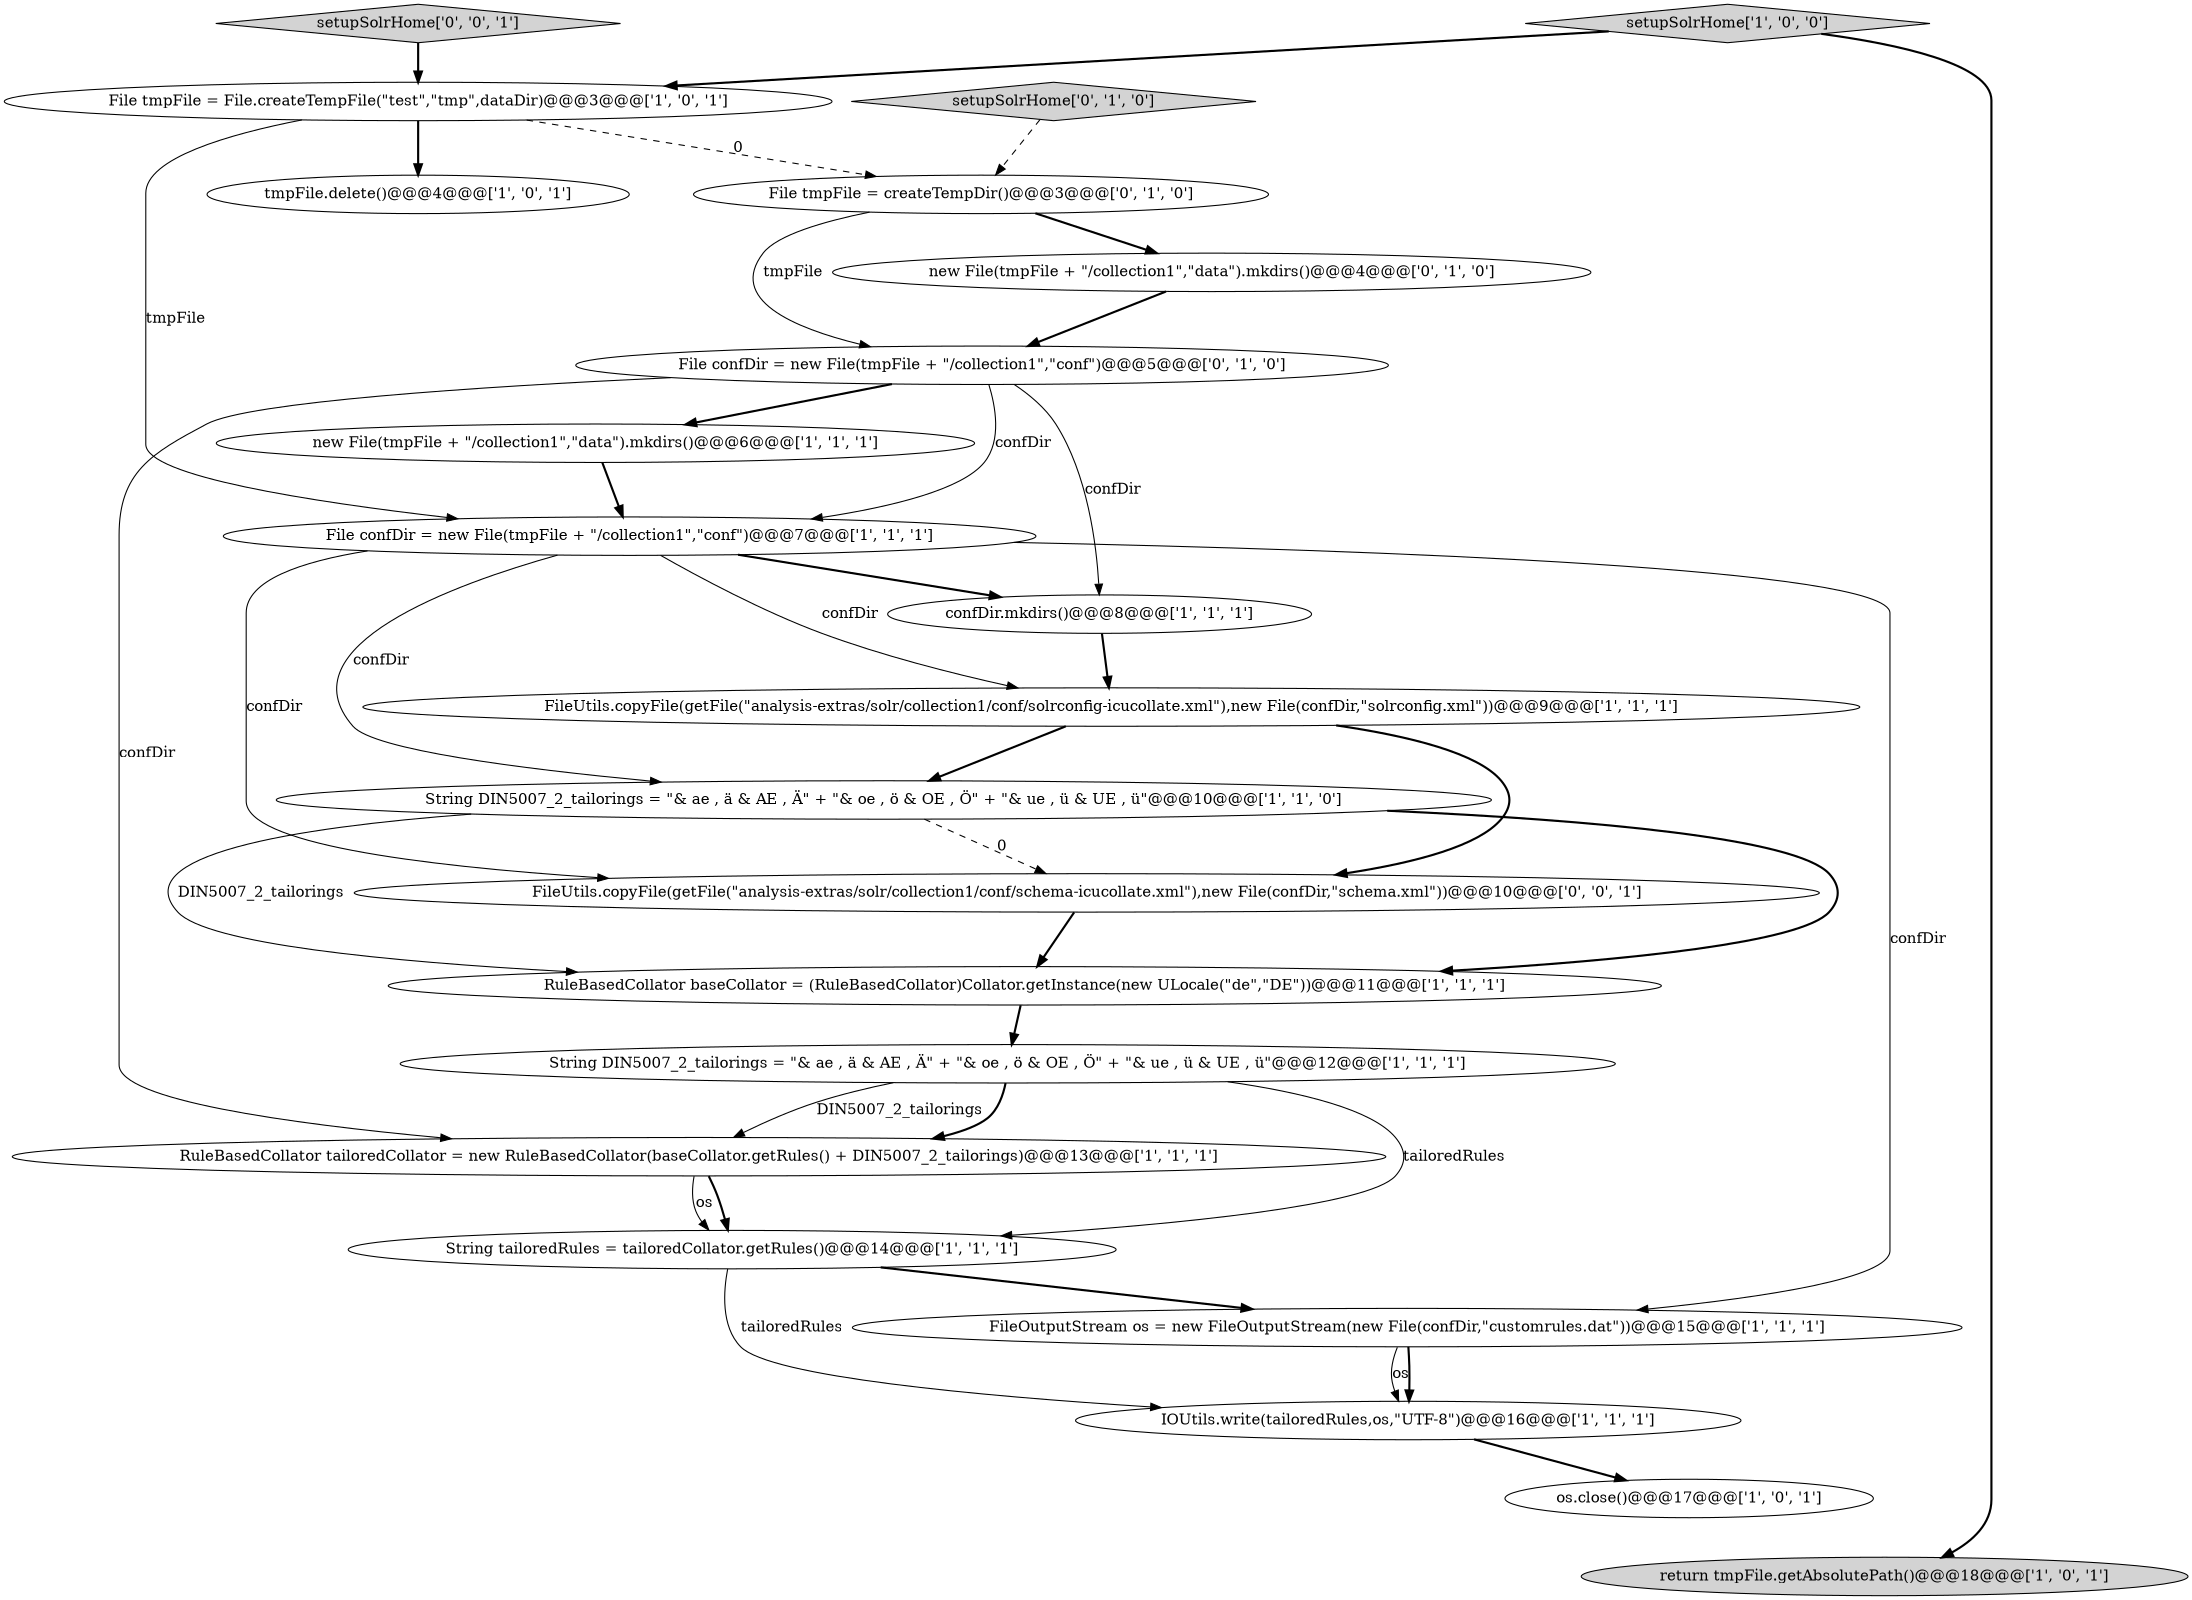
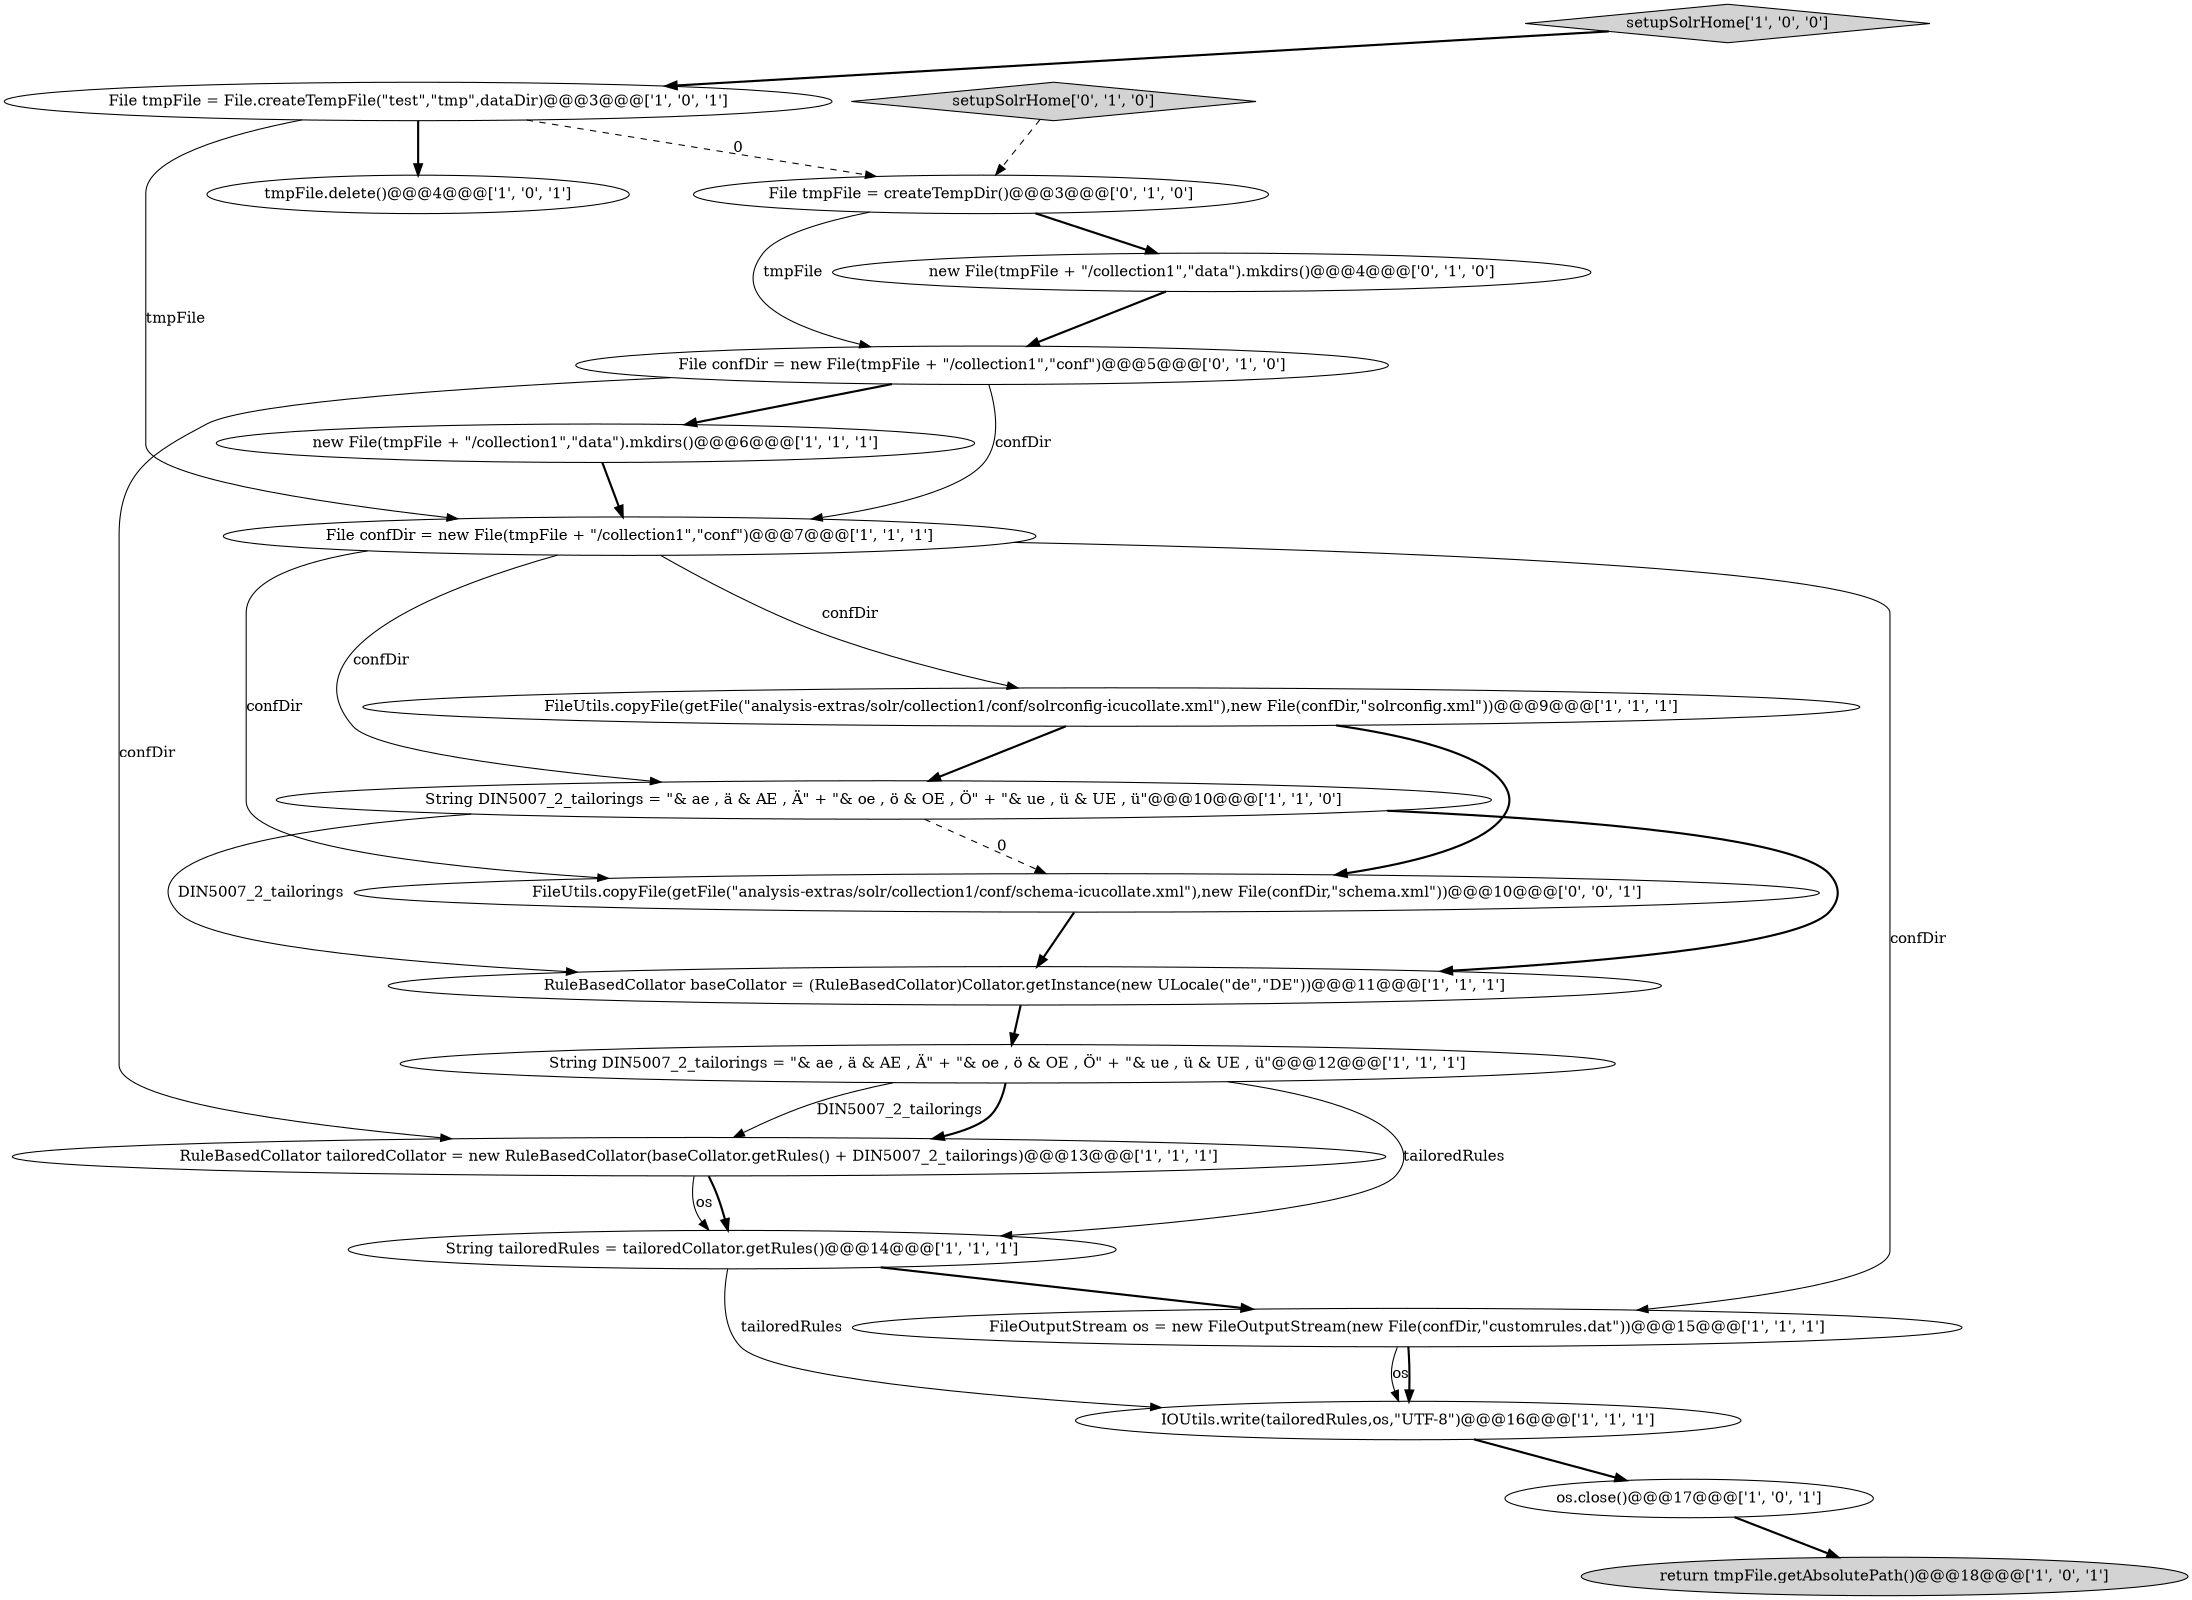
node "setupSolrHome['0', '0', '1']": removed
node "confDir.mkdirs()@@@8@@@['1', '1', '1']": removed
edge "setupSolrHome['1', '0', '0']" -> "return tmpFile.getAbsolutePath()@@@18@@@['1', '0', '1']": now "os.close()@@@17@@@['1', '0', '1']" -> "return tmpFile.getAbsolutePath()@@@18@@@['1', '0', '1']"
